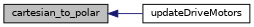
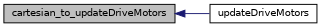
node "cartesian_to_polar": label "cartesian_to_polar" -> "cartesian_to_updateDriveMotors"
